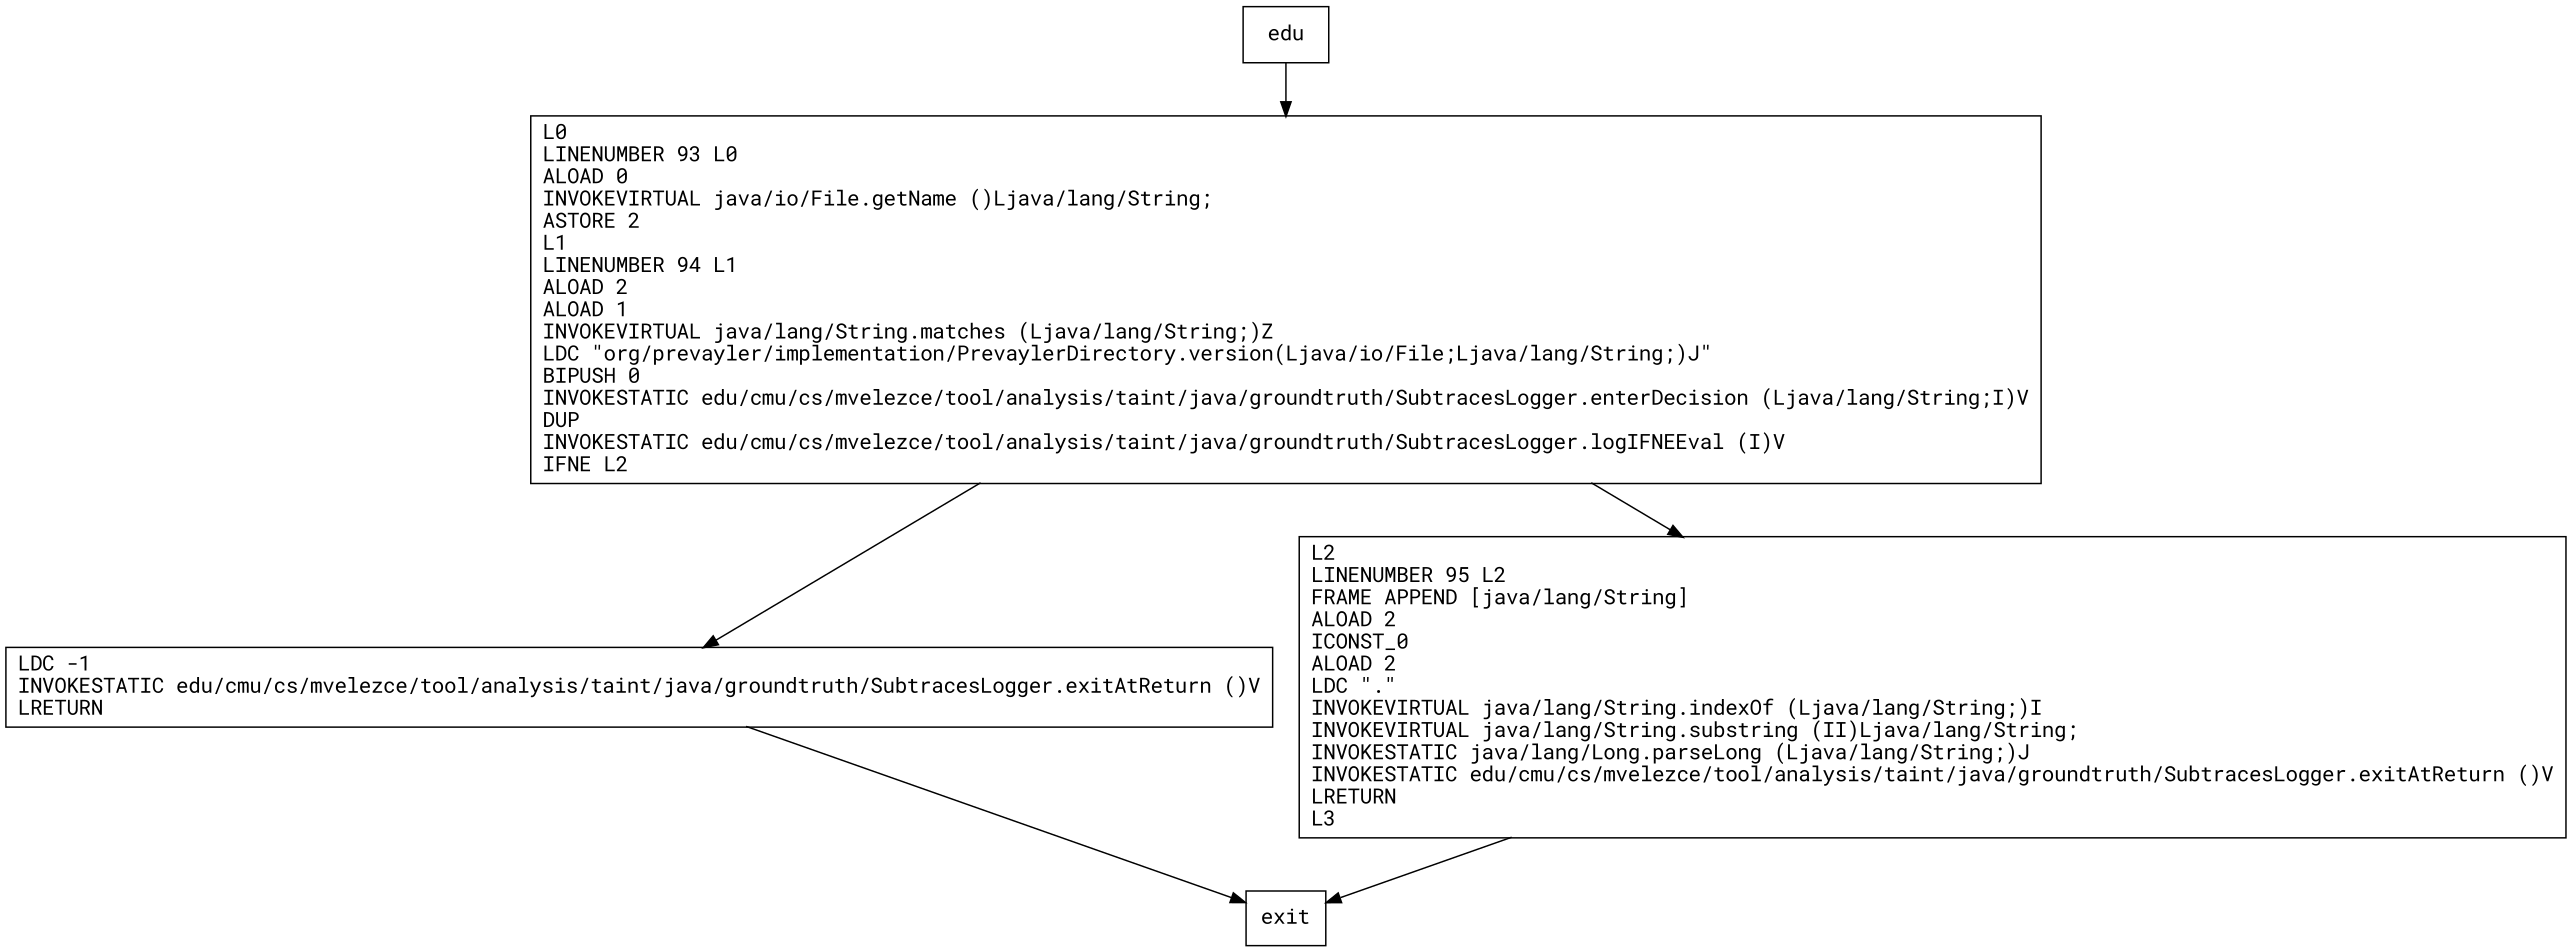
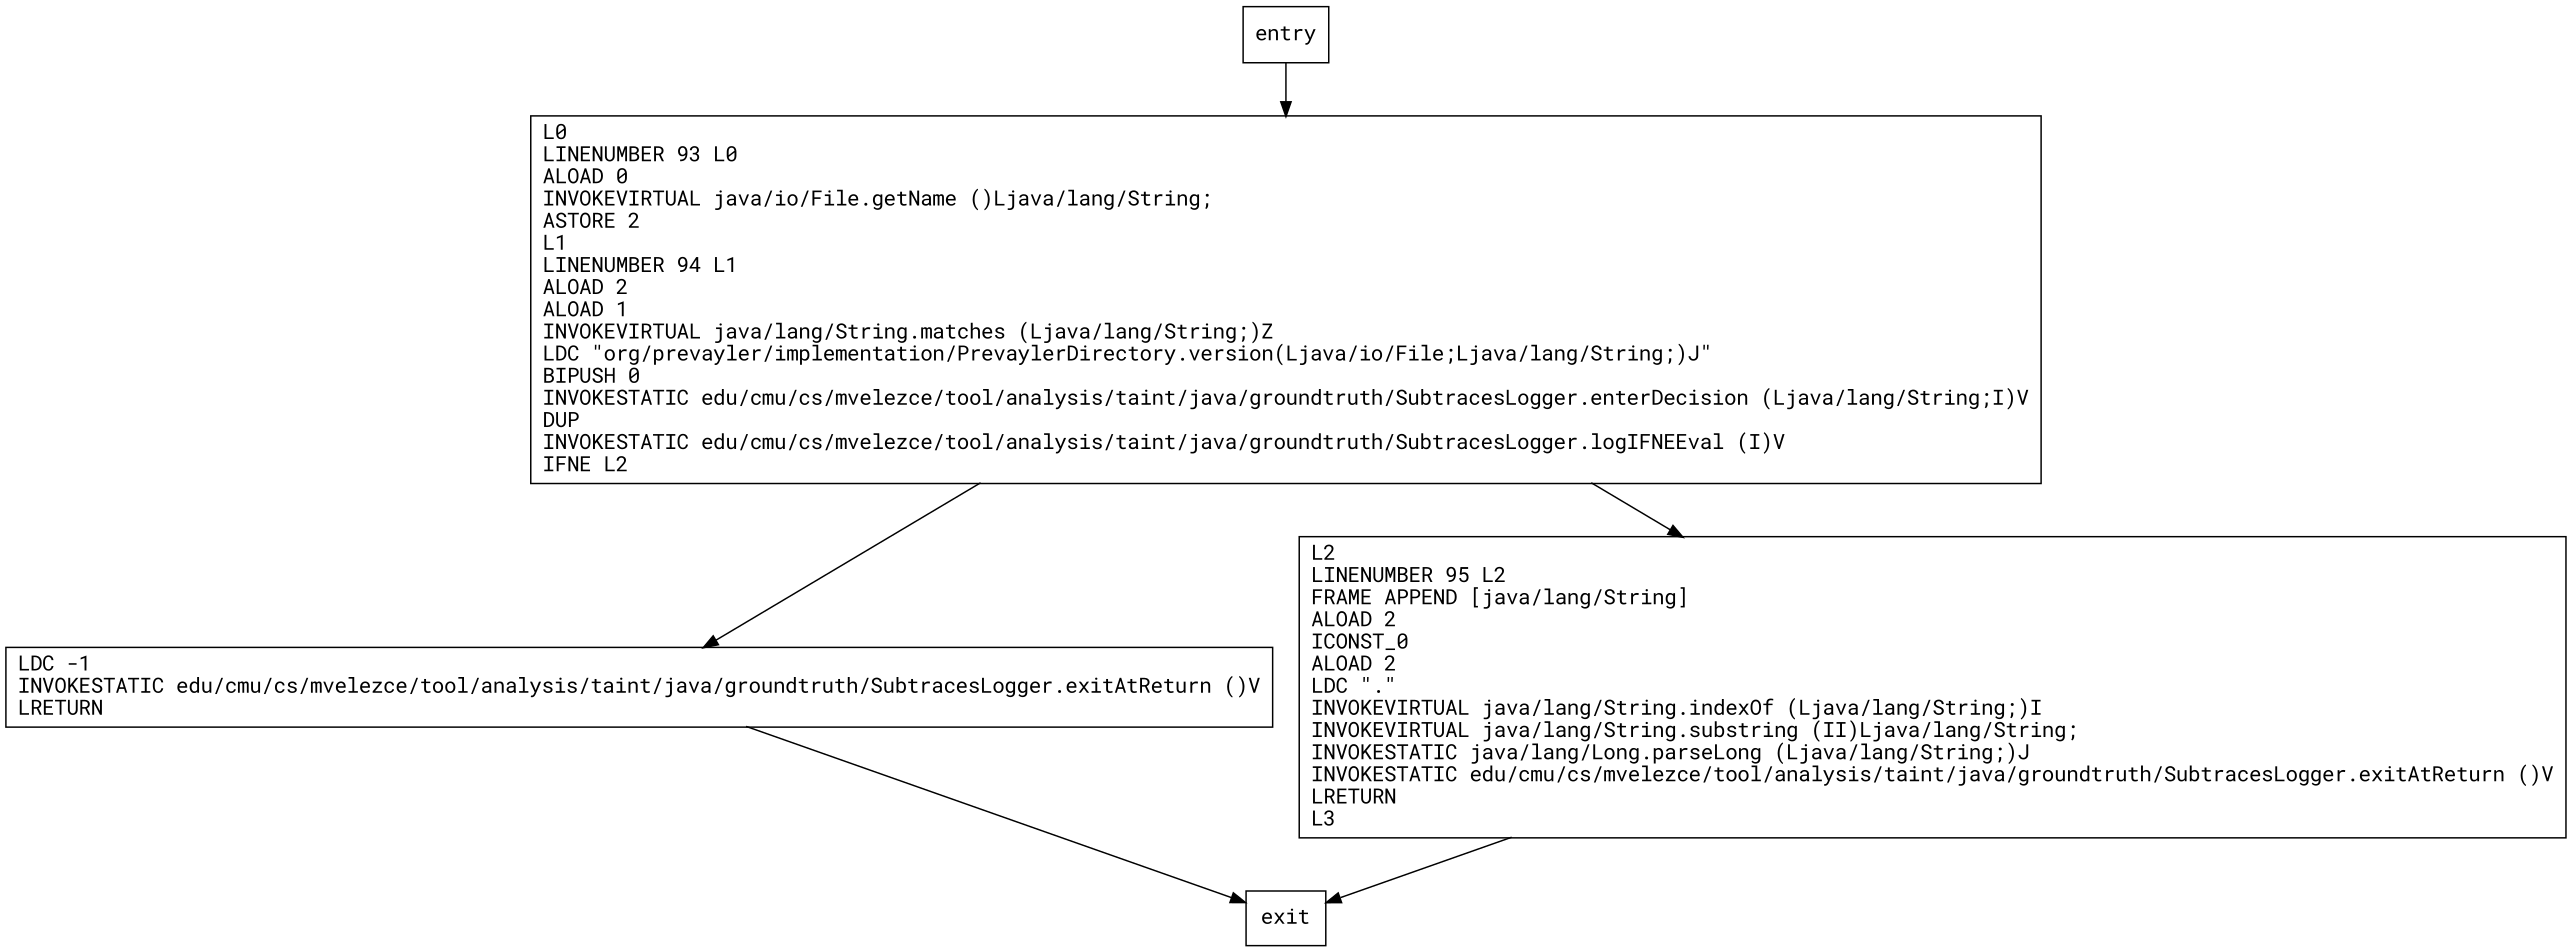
node "edu": label "edu" -> "entry"
